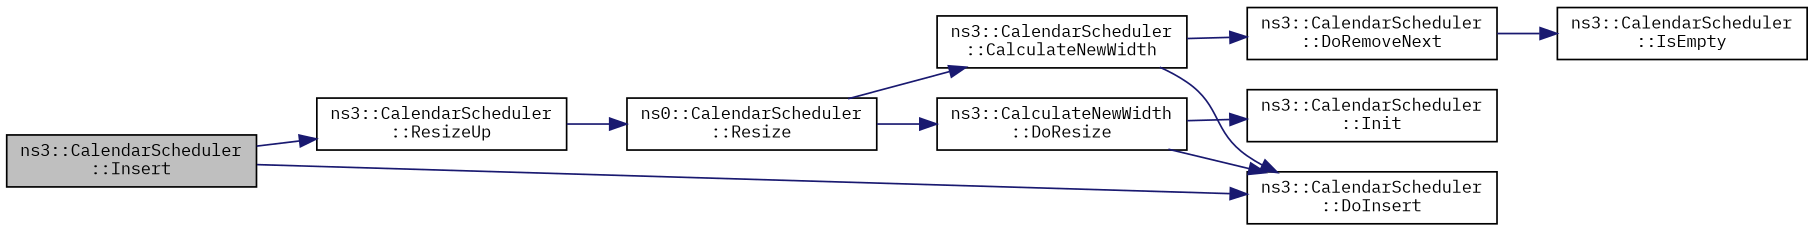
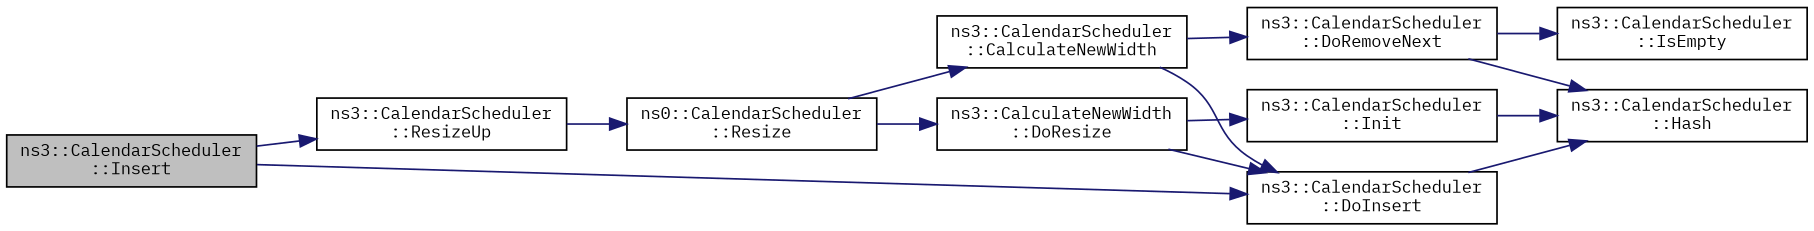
node "ns3::CalendarScheduler ::Hash": added
